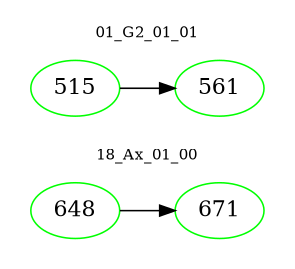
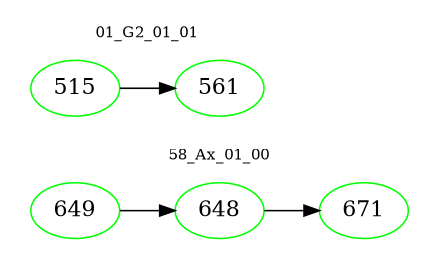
cluster "18_Ax_01_00": label "18_Ax_01_00" -> "58_Ax_01_00"
node "649": added
